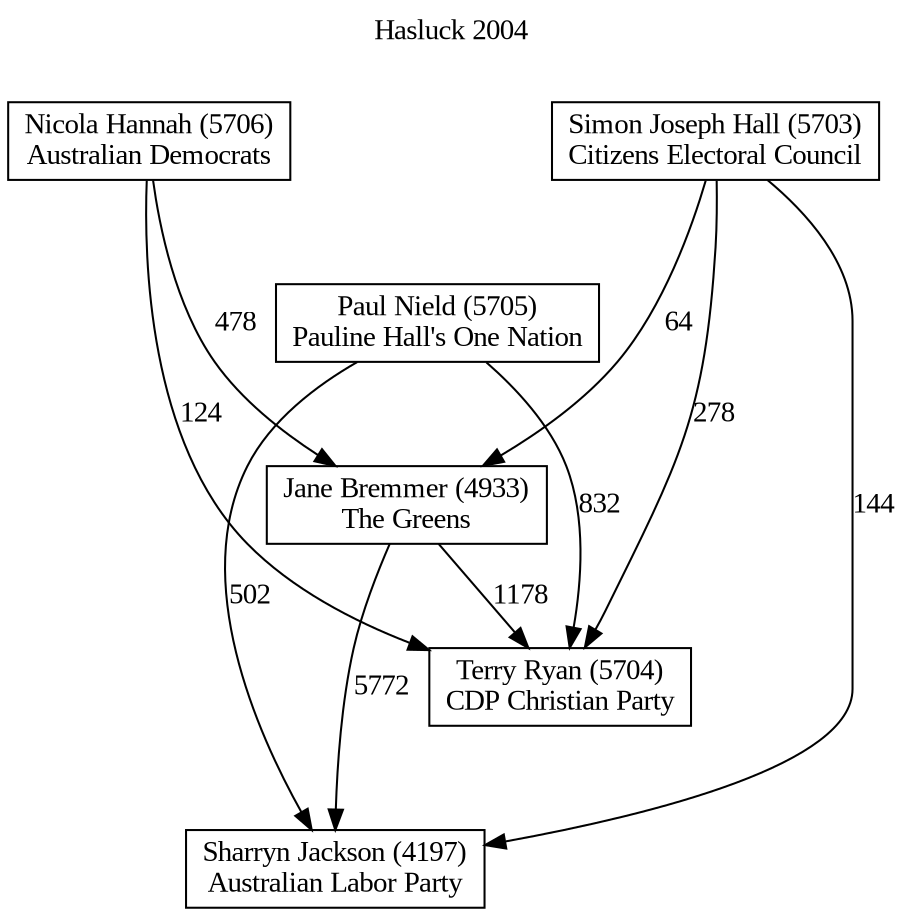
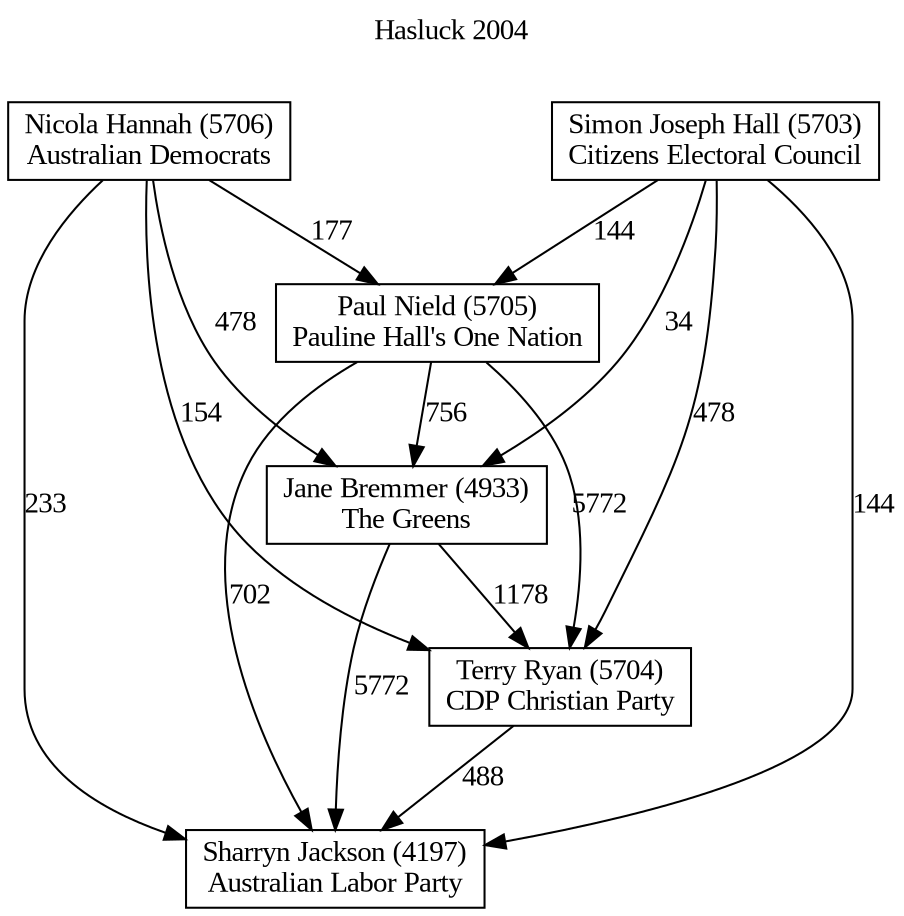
edge "Simon Joseph Hall (5703) Citizens Electoral Council" -> "Paul Nield (5705) Pauline Hall's One Nation": added, label "144"
edge "Nicola Hannah (5706) Australian Democrats" -> "Paul Nield (5705) Pauline Hall's One Nation": added, label "177"
edge "Simon Joseph Hall (5703) Citizens Electoral Council" -> "Jane Bremmer (4933) The Greens": label "64" -> "34"
edge "Paul Nield (5705) Pauline Hall's One Nation" -> "Jane Bremmer (4933) The Greens": added, label "756"
edge "Nicola Hannah (5706) Australian Democrats" -> "Terry Ryan (5704) CDP Christian Party": label "124" -> "154"
edge "Simon Joseph Hall (5703) Citizens Electoral Council" -> "Terry Ryan (5704) CDP Christian Party": label "278" -> "478"
edge "Paul Nield (5705) Pauline Hall's One Nation" -> "Terry Ryan (5704) CDP Christian Party": label "832" -> "5772"
edge "Nicola Hannah (5706) Australian Democrats" -> "Sharryn Jackson (4197) Australian Labor Party": added, label "233"
edge "Paul Nield (5705) Pauline Hall's One Nation" -> "Sharryn Jackson (4197) Australian Labor Party": label "502" -> "702"
edge "Terry Ryan (5704) CDP Christian Party" -> "Sharryn Jackson (4197) Australian Labor Party": added, label "488"
